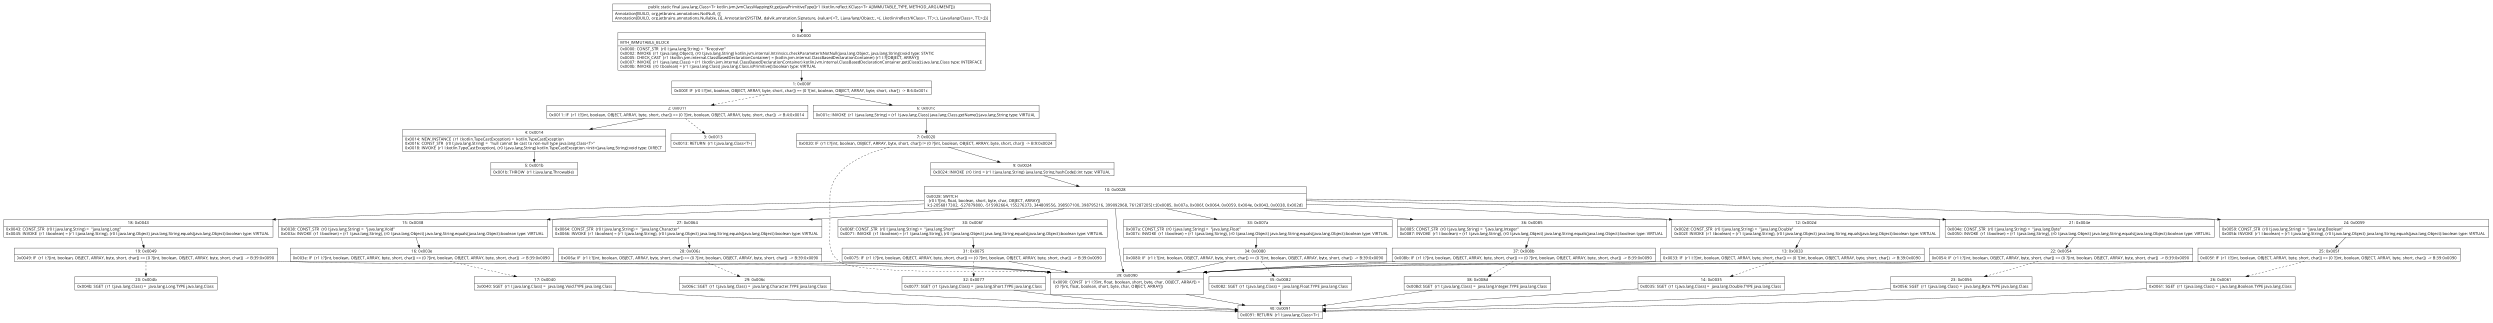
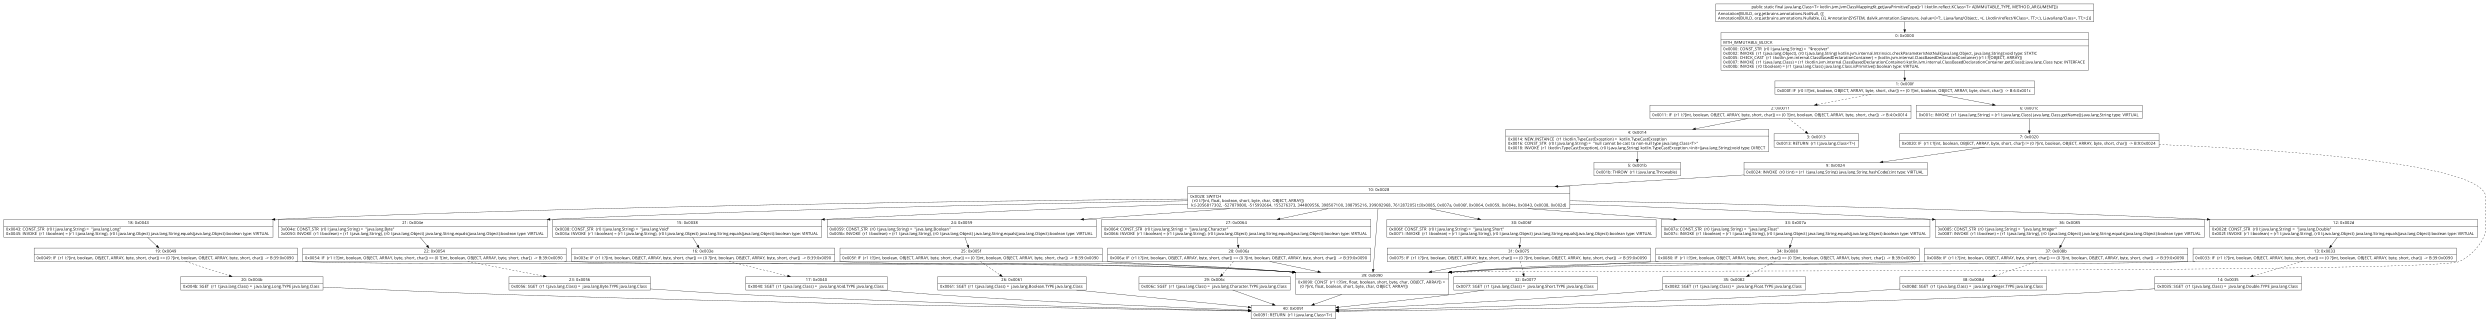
edge "20: 0x004b" -> "40: 0x0091": added
